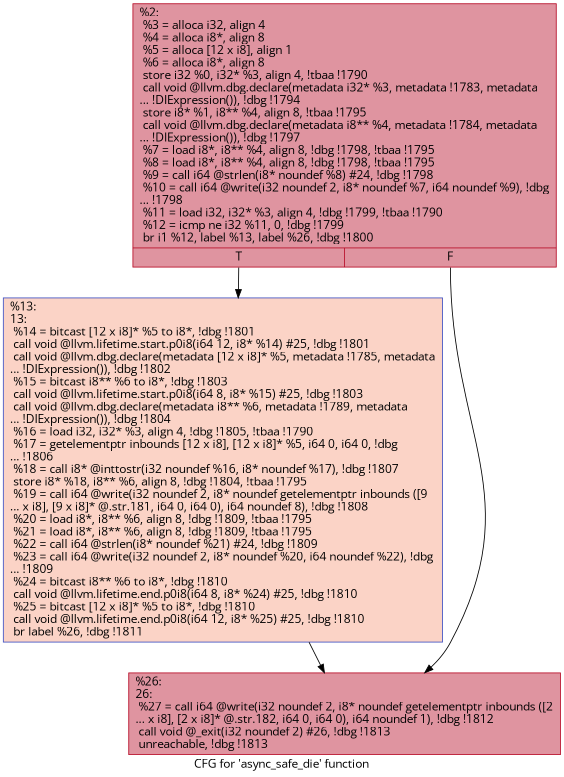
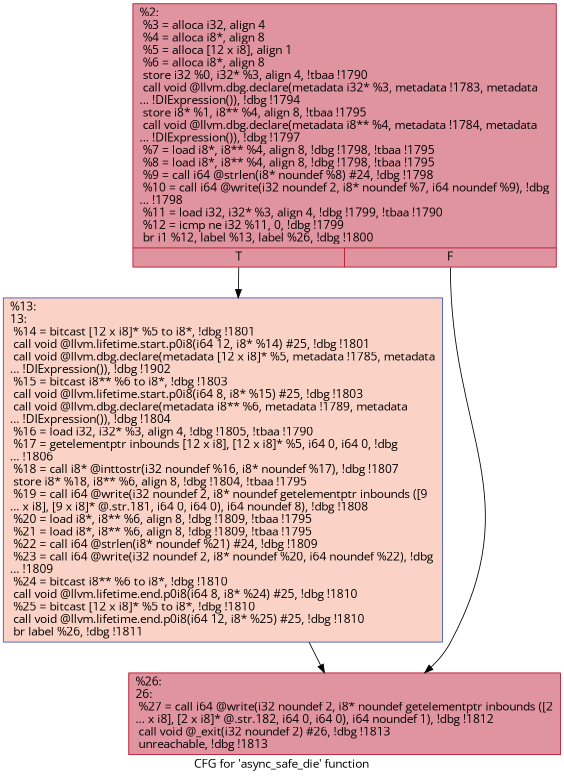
node "%13:": text "... !DIExpression()), !dbg !1802" -> "... !DIExpression()), !dbg !1902"
